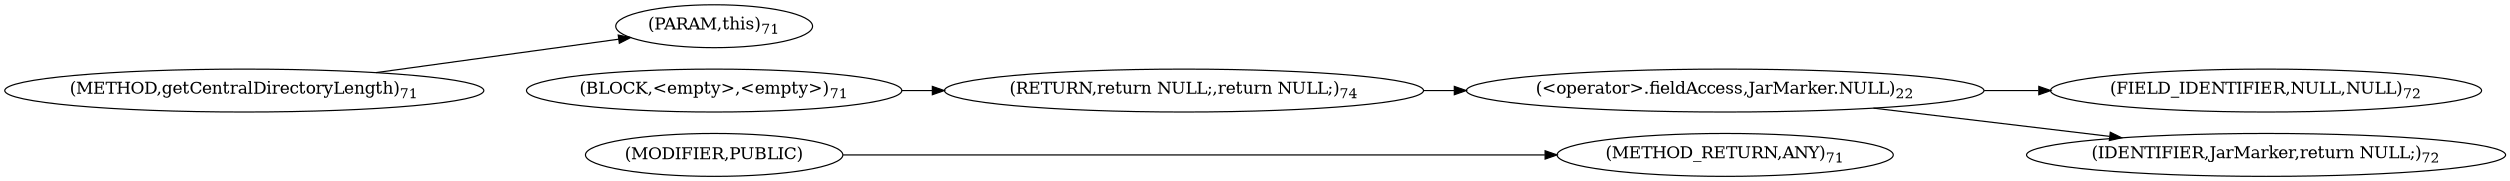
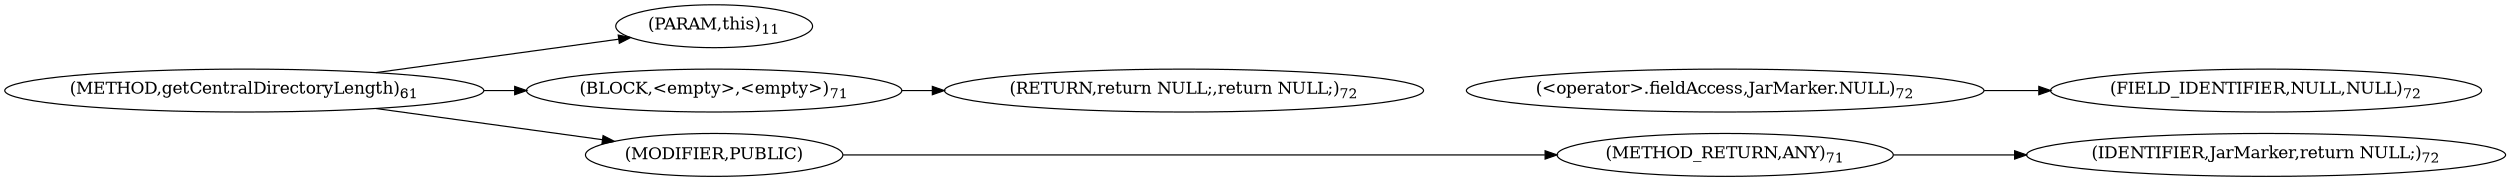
node "(PARAM,this)": text "71" -> "11"
node "(METHOD,getCentralDirectoryLength)": text "71" -> "61"
node "(RETURN,return NULL;,return NULL;)": text "74" -> "72"
node "(<operator>.fieldAccess,JarMarker.NULL)": text "22" -> "72"
edge "(METHOD,getCentralDirectoryLength)" -> "(BLOCK,<empty>,<empty>)": added
edge "(RETURN,return NULL;,return NULL;)" -> "(<operator>.fieldAccess,JarMarker.NULL)": removed
edge "(<operator>.fieldAccess,JarMarker.NULL)" -> "(IDENTIFIER,JarMarker,return NULL;)": now "(METHOD_RETURN,ANY)" -> "(IDENTIFIER,JarMarker,return NULL;)"
edge "(METHOD,getCentralDirectoryLength)" -> "(MODIFIER,PUBLIC)": added
